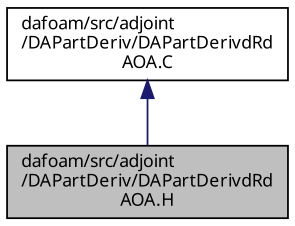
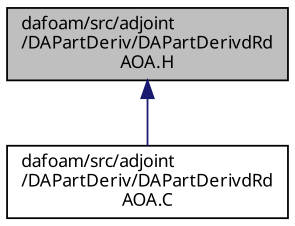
edge "dafoam/src/adjoint /DAPartDeriv/DAPartDerivdRd AOA.H" -> "dafoam/src/adjoint /DAPartDeriv/DAPartDerivdRd AOA.C": reversed
